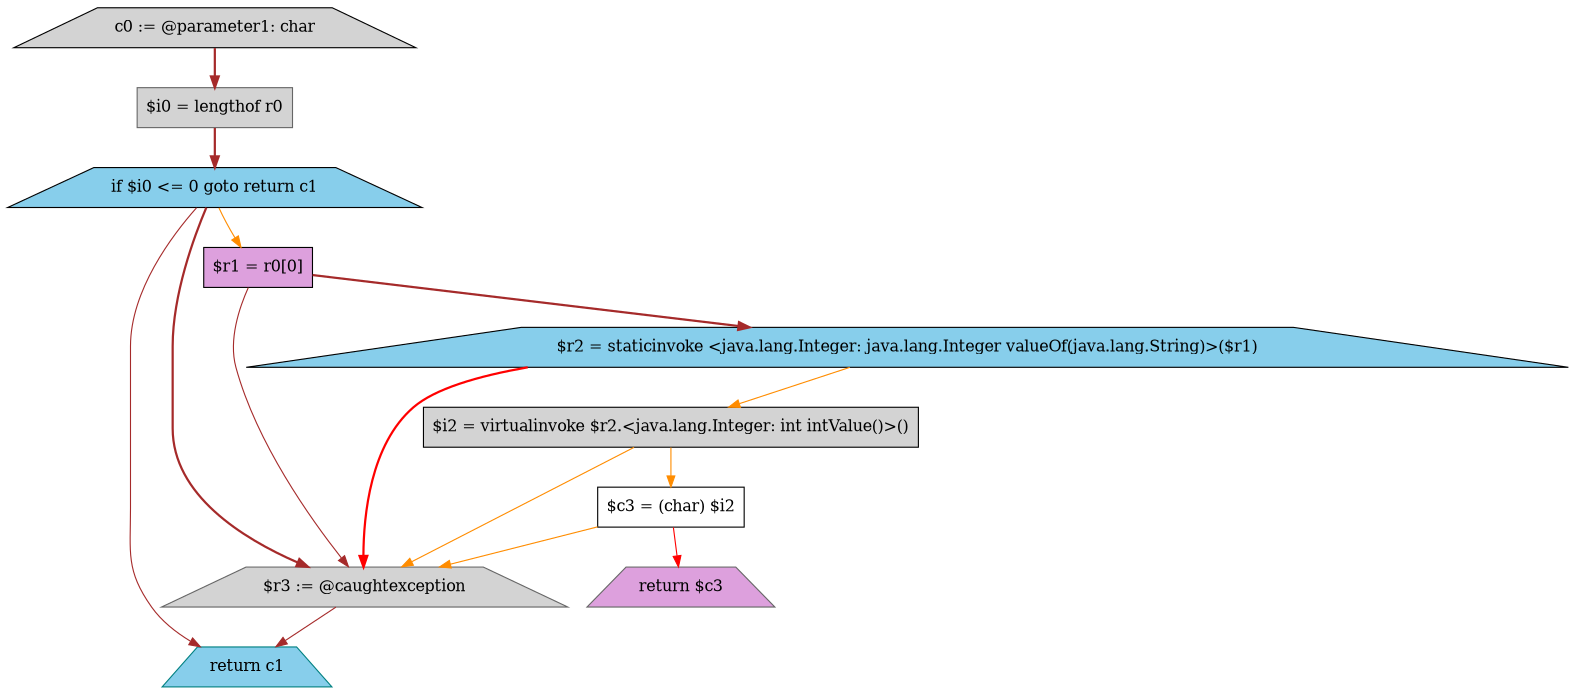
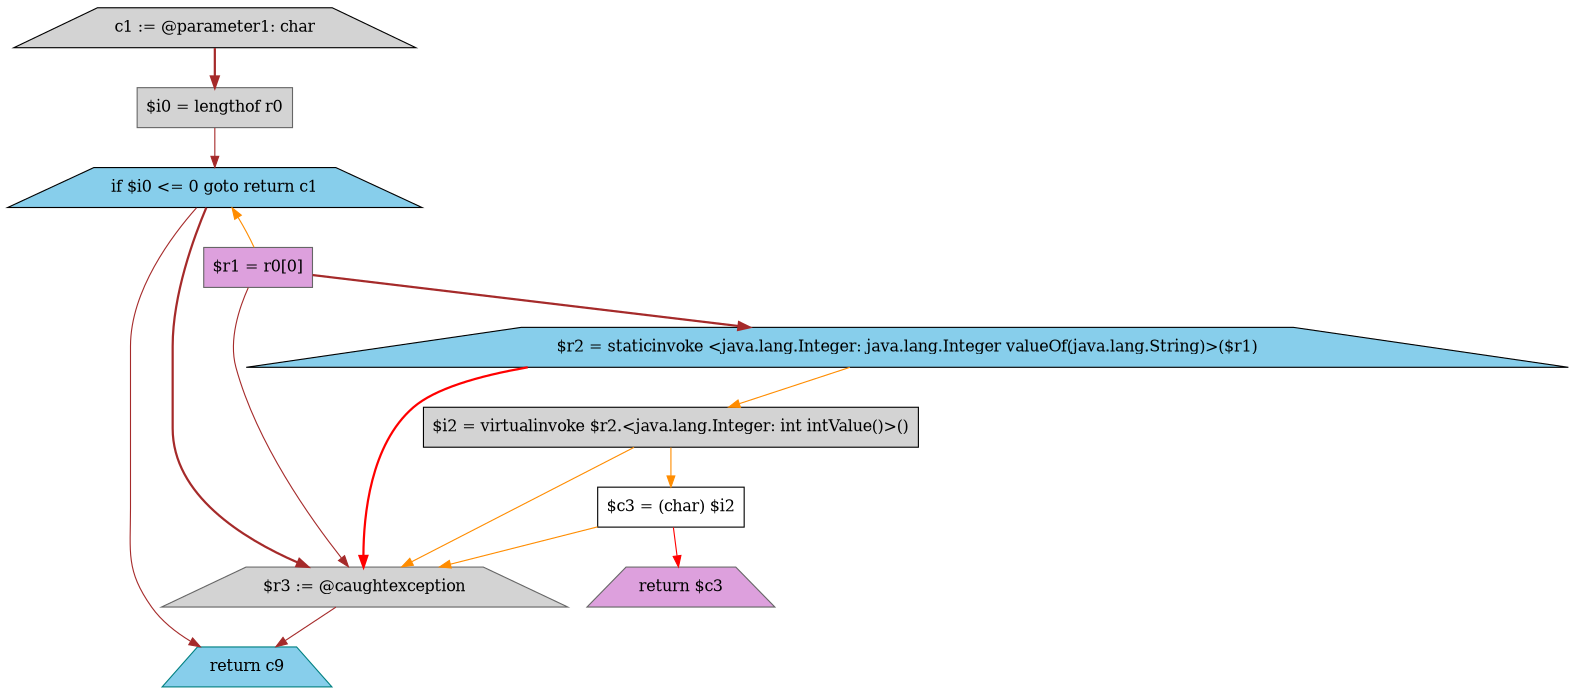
node "c0 := @parameter1: char": label "c0 := @parameter1: char" -> "c1 := @parameter1: char"
edge "$i0 = lengthof r0" -> "if $i0 <= 0 goto return c1": style bold -> solid
edge "if $i0 <= 0 goto return c1" -> "$r1 = r0[0]": reversed
node "$r1 = r0[0]": color black -> gray40
node "return c1": label "return c1" -> "return c9"
